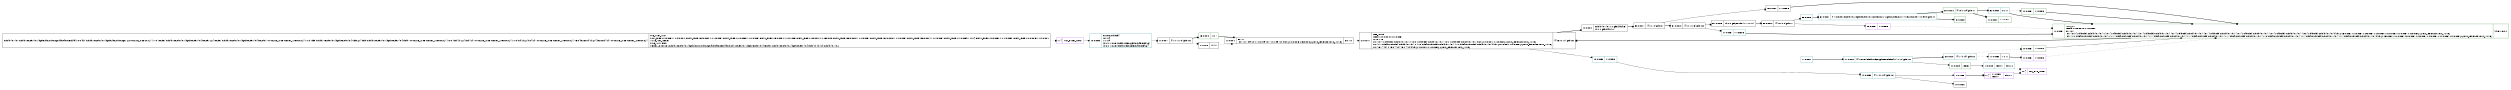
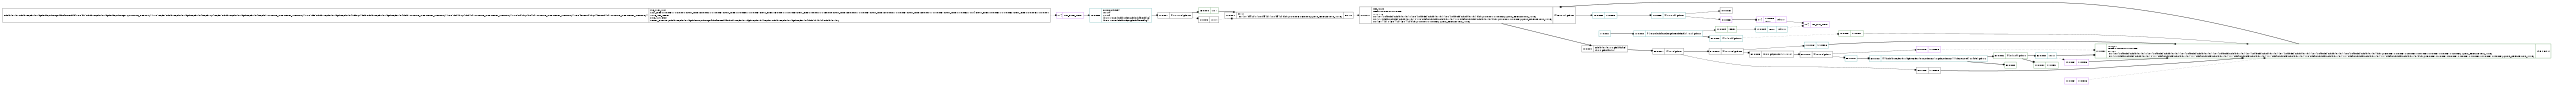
node "78: 0x0051": color darkgreen -> purple
node "66: 0x0050": removed
